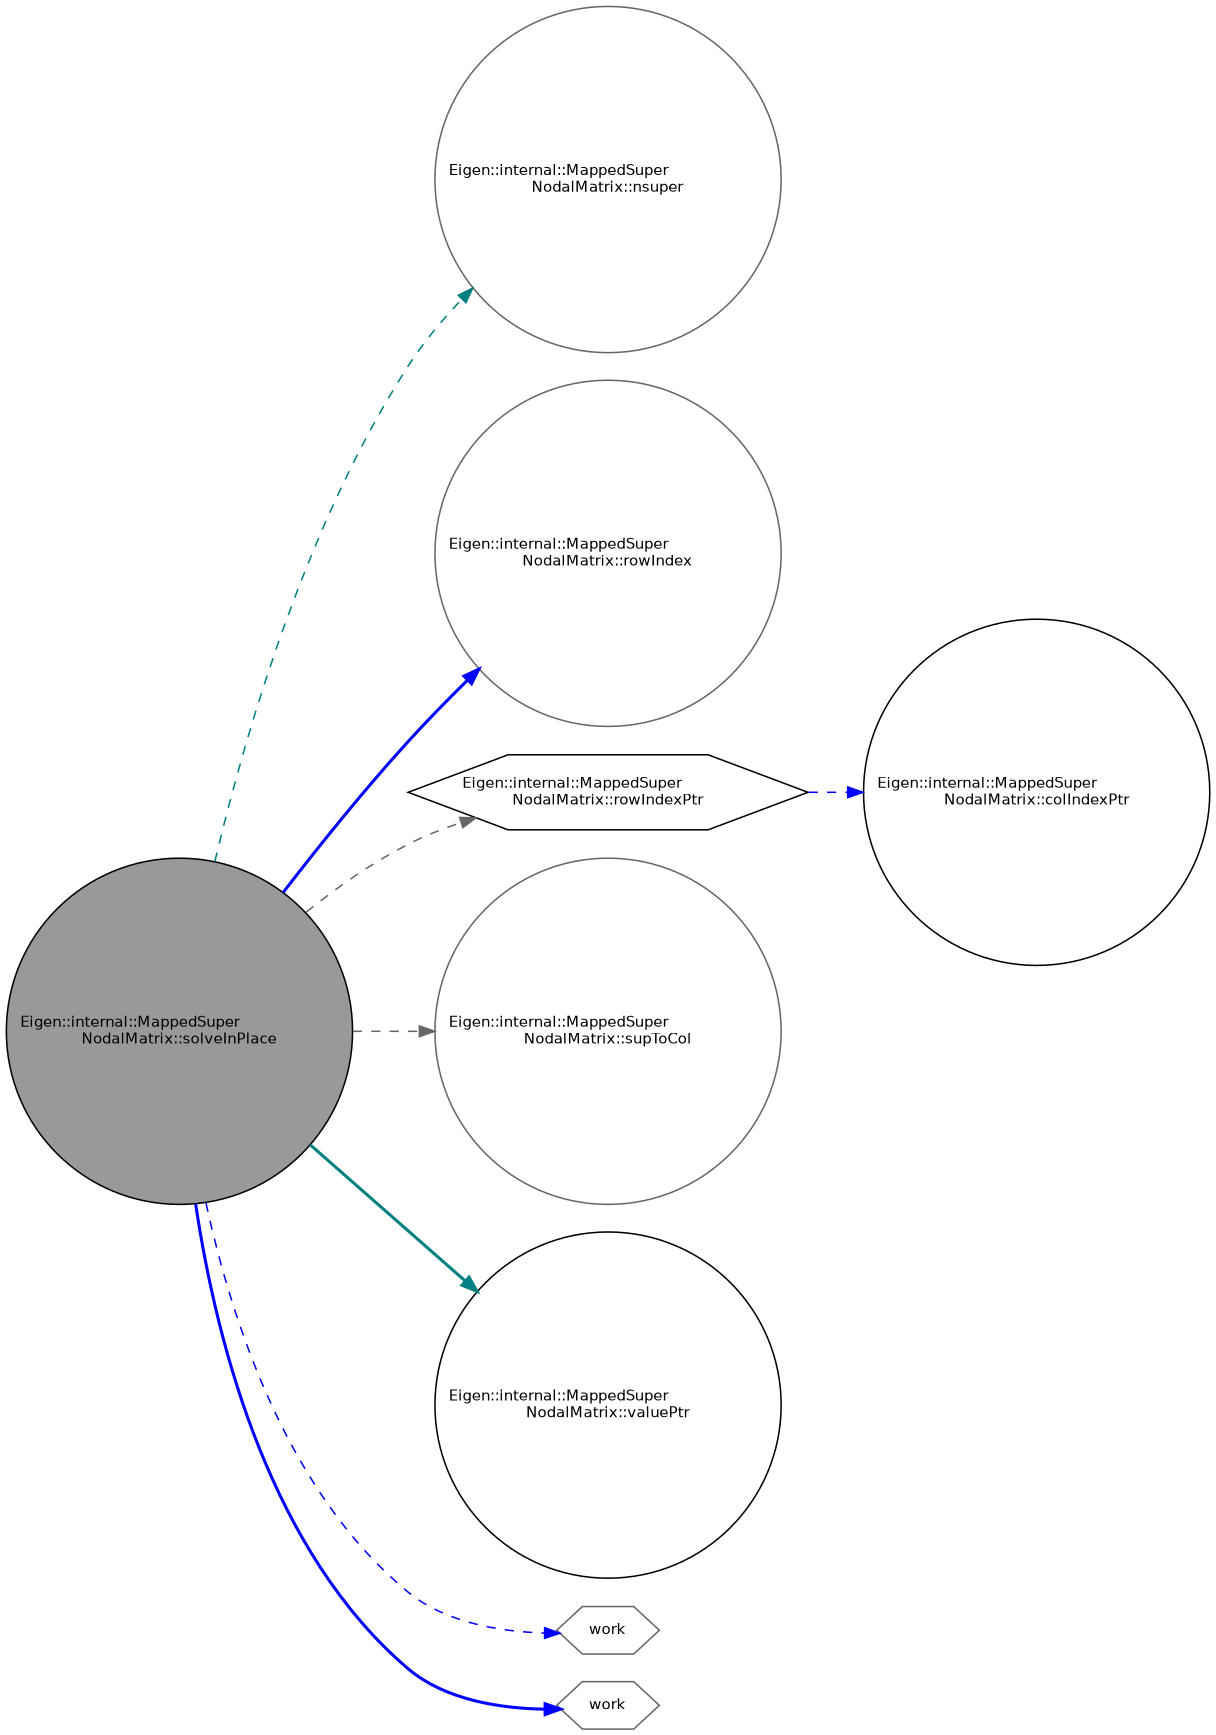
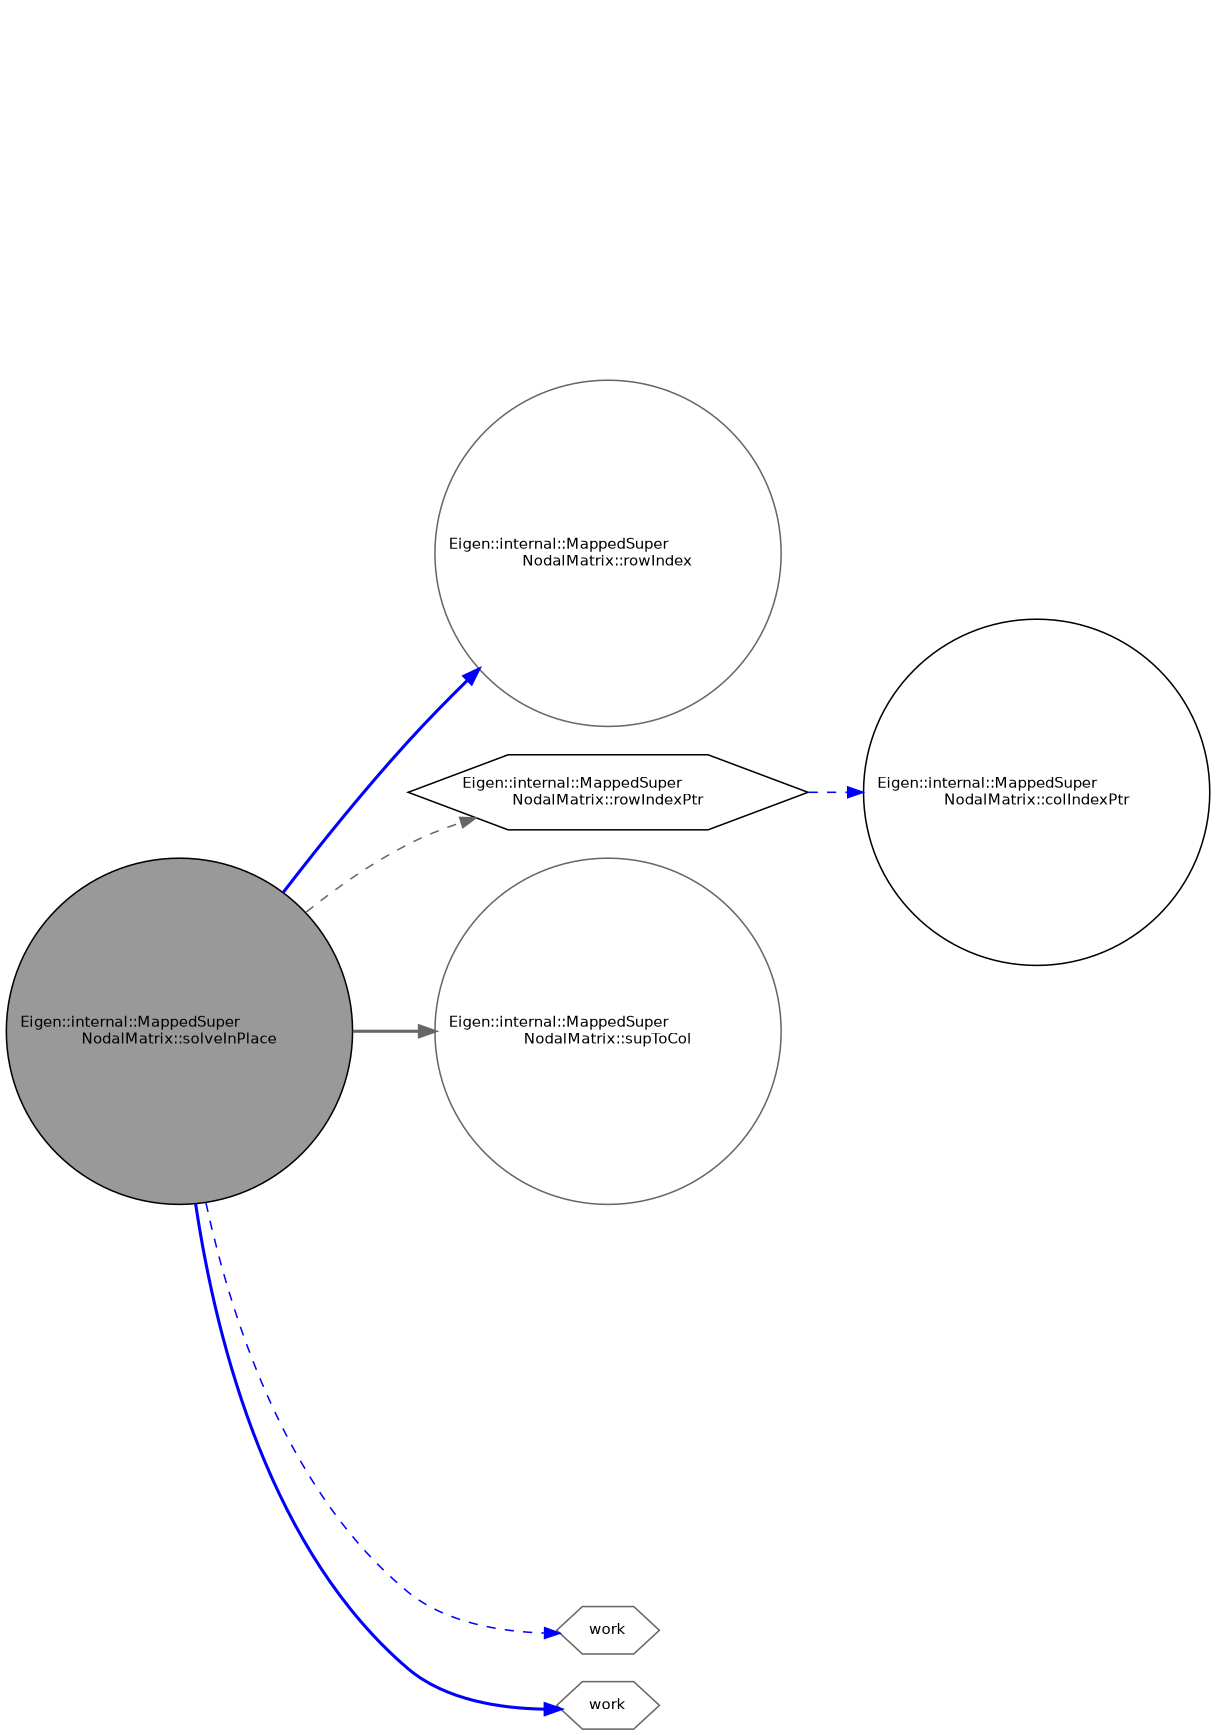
node "Eigen::internal::MappedSuper NodalMatrix::nsuper": removed
edge "Eigen::internal::MappedSuper NodalMatrix::solveInPlace" -> "Eigen::internal::MappedSuper NodalMatrix::supToCol": style dashed -> bold
node "Eigen::internal::MappedSuper NodalMatrix::valuePtr": removed
